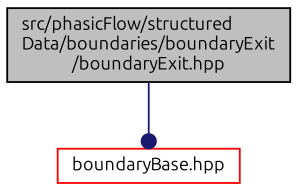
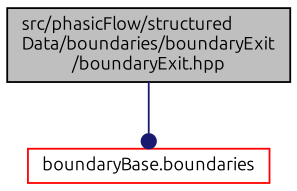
node "boundaryBase.hpp": label "boundaryBase.hpp" -> "boundaryBase.boundaries"
